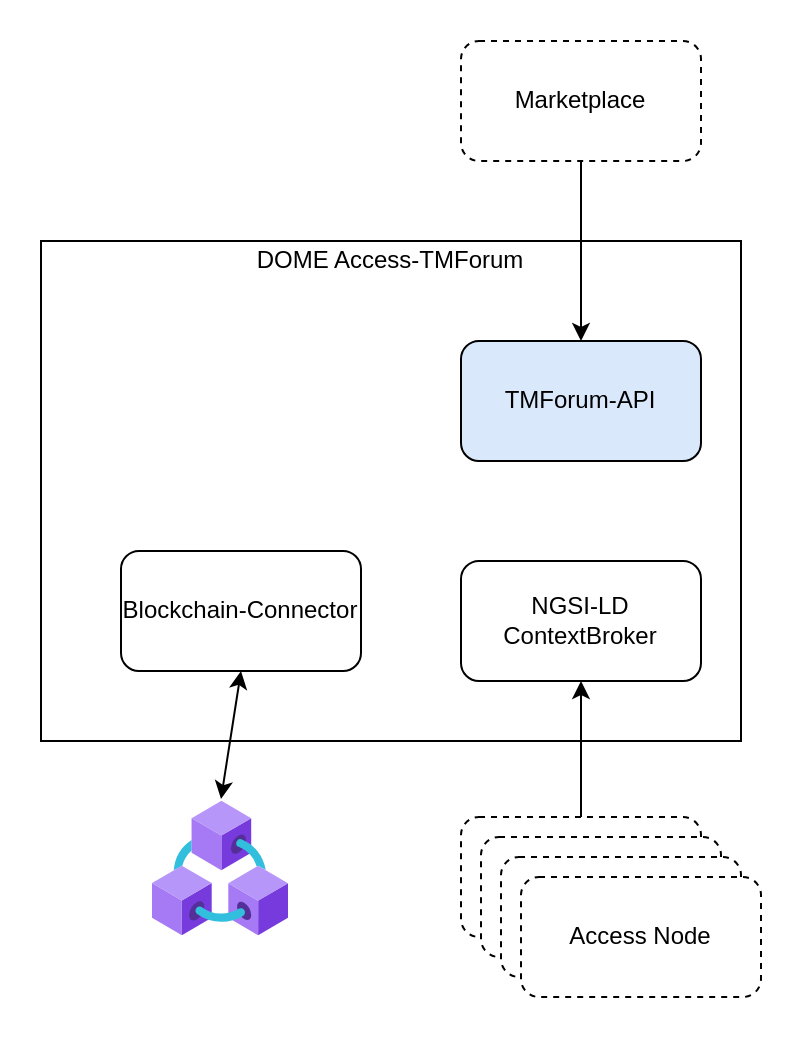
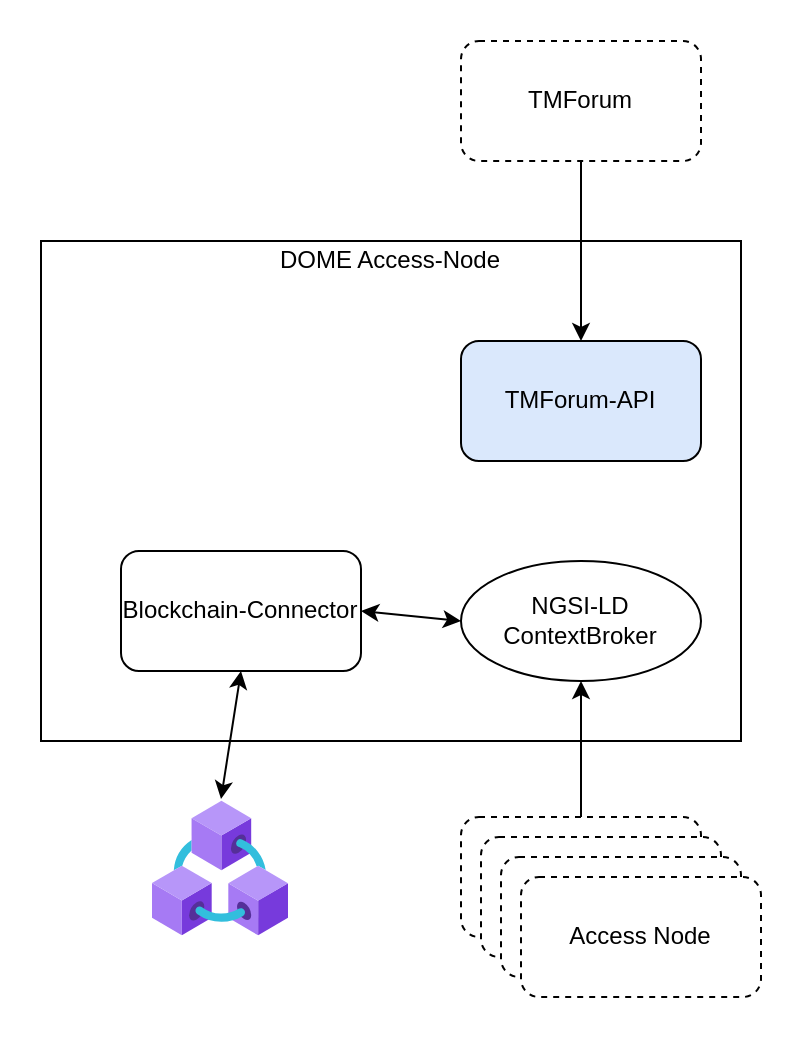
node "Marketplace": label "Marketplace" -> "TMForum"
node "DOME Access-TMForum": label "DOME Access-TMForum" -> "DOME Access-Node"
edge "Blockchain-Connector" -- "NGSI-LD ContextBroker": added
node "NGSI-LD ContextBroker": shape rounded rectangle -> ellipse
